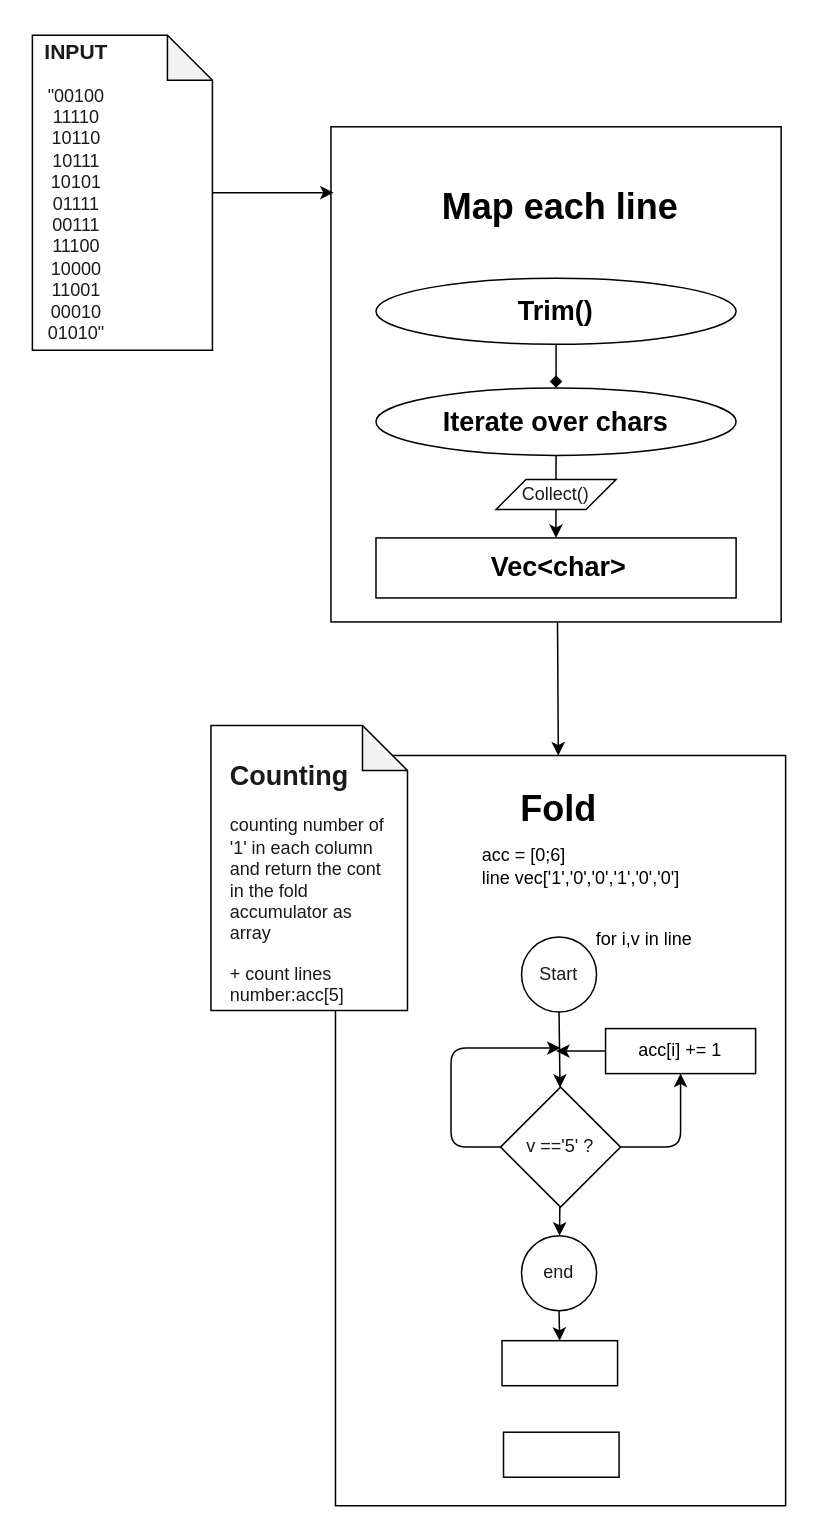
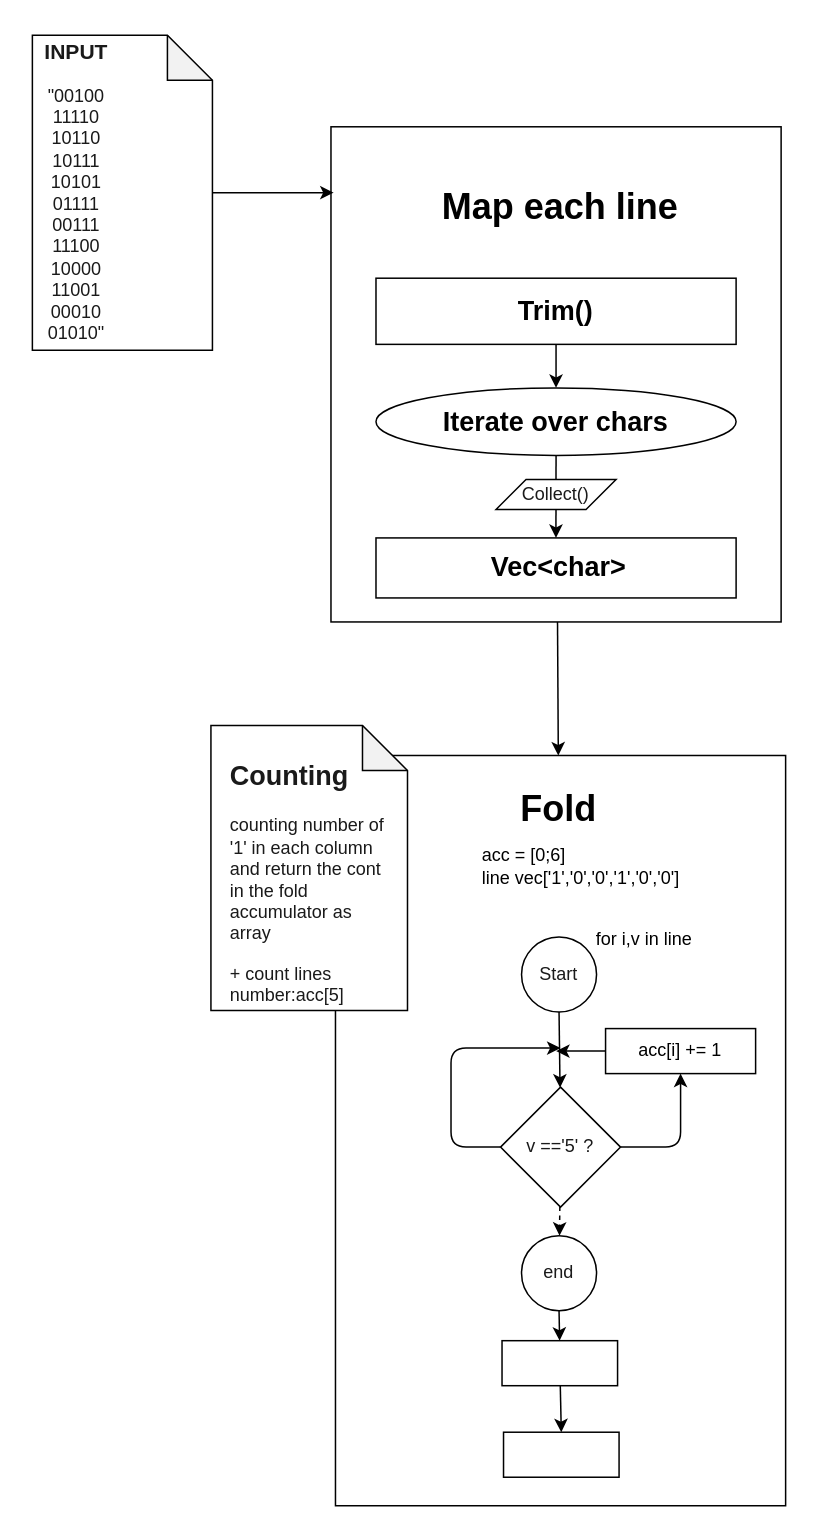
node "Trim()": shape ellipse -> rectangle
edge "Trim()" -> "Iterate over chars": arrowhead diamond -> classic
edge "v =='5' ?" -> "end": style solid -> dashed
edge "acc[5] += 1" -> "return acc": added
